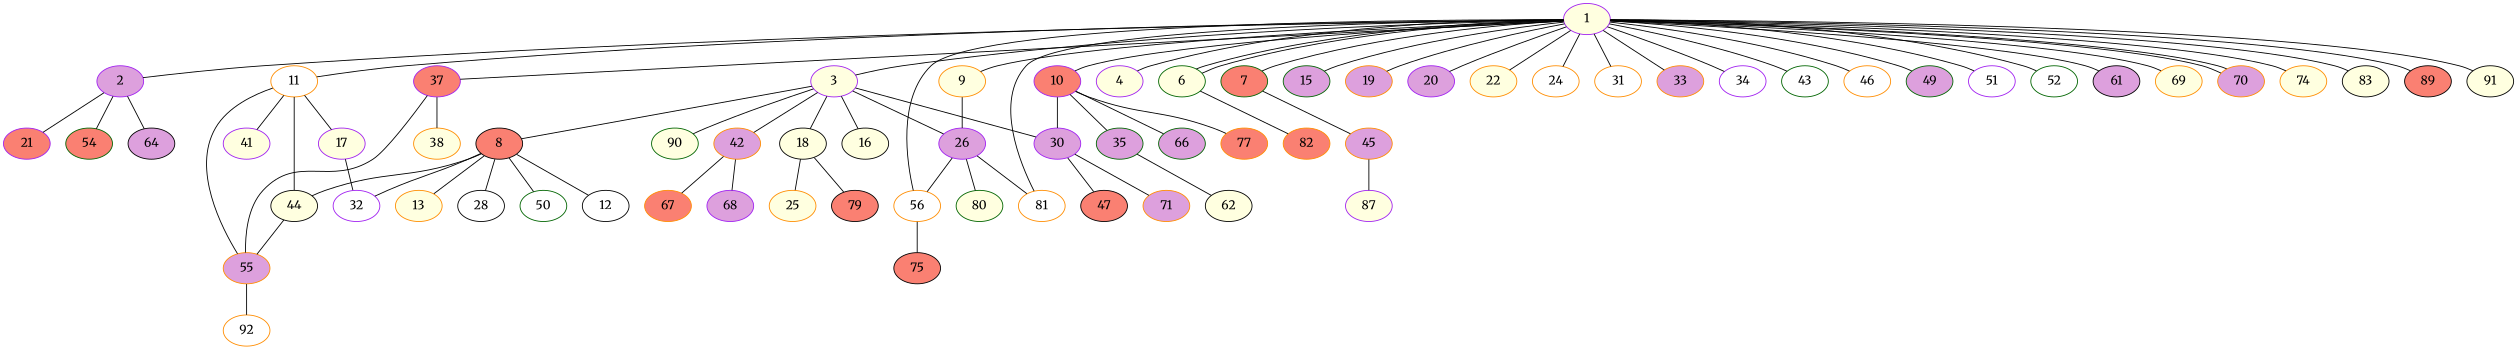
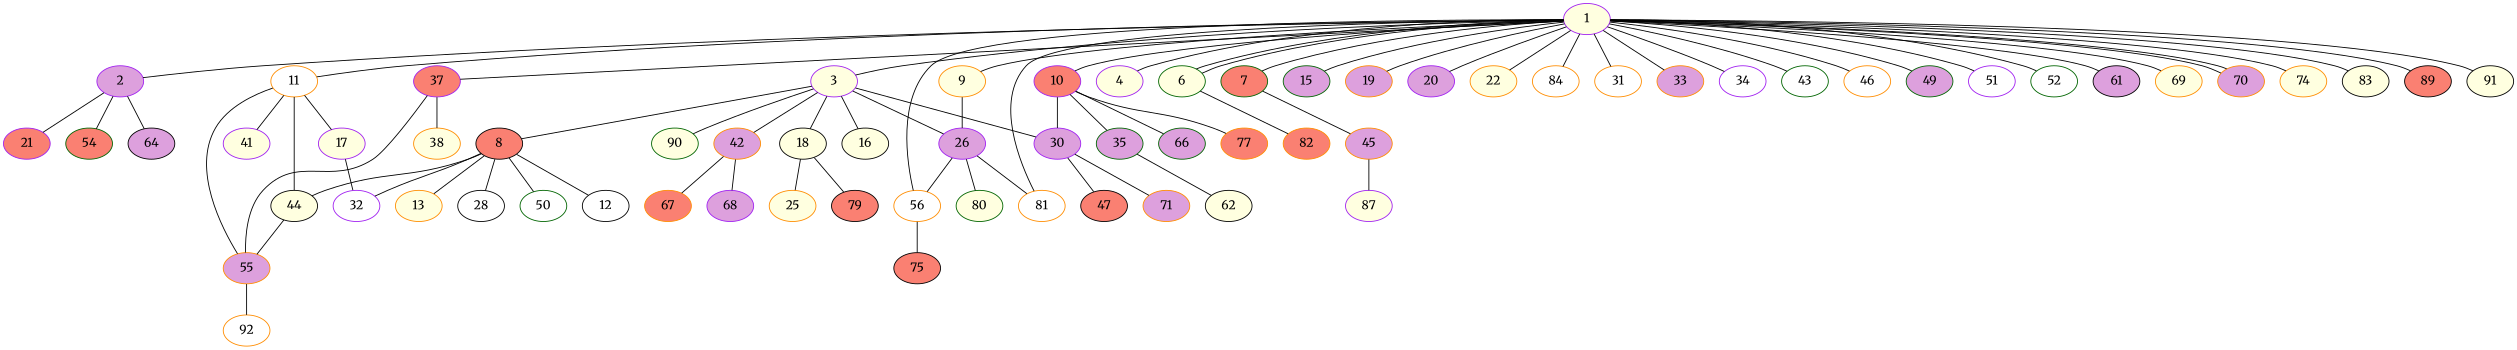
node "24": label "24" -> "84"
